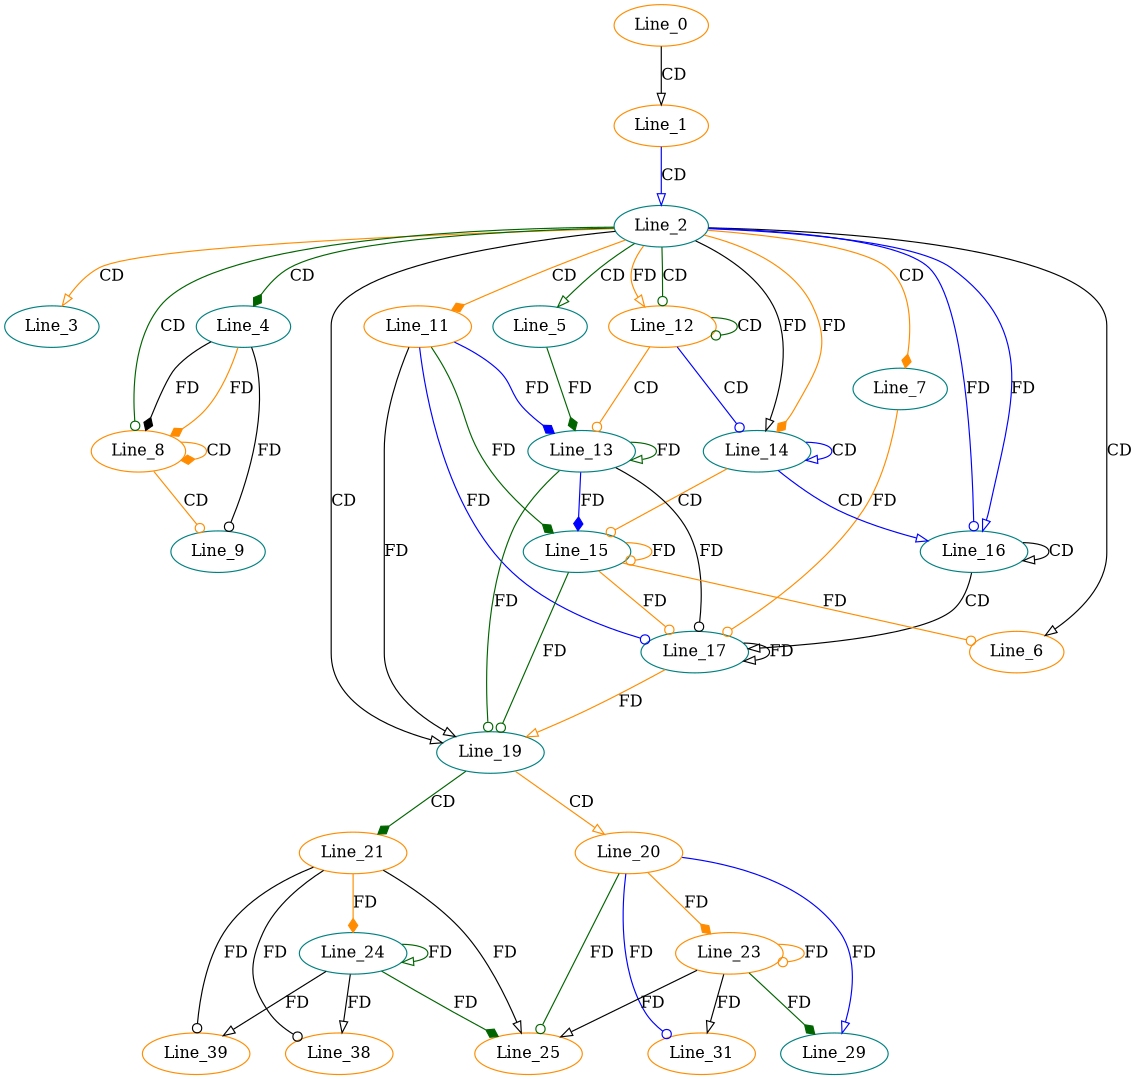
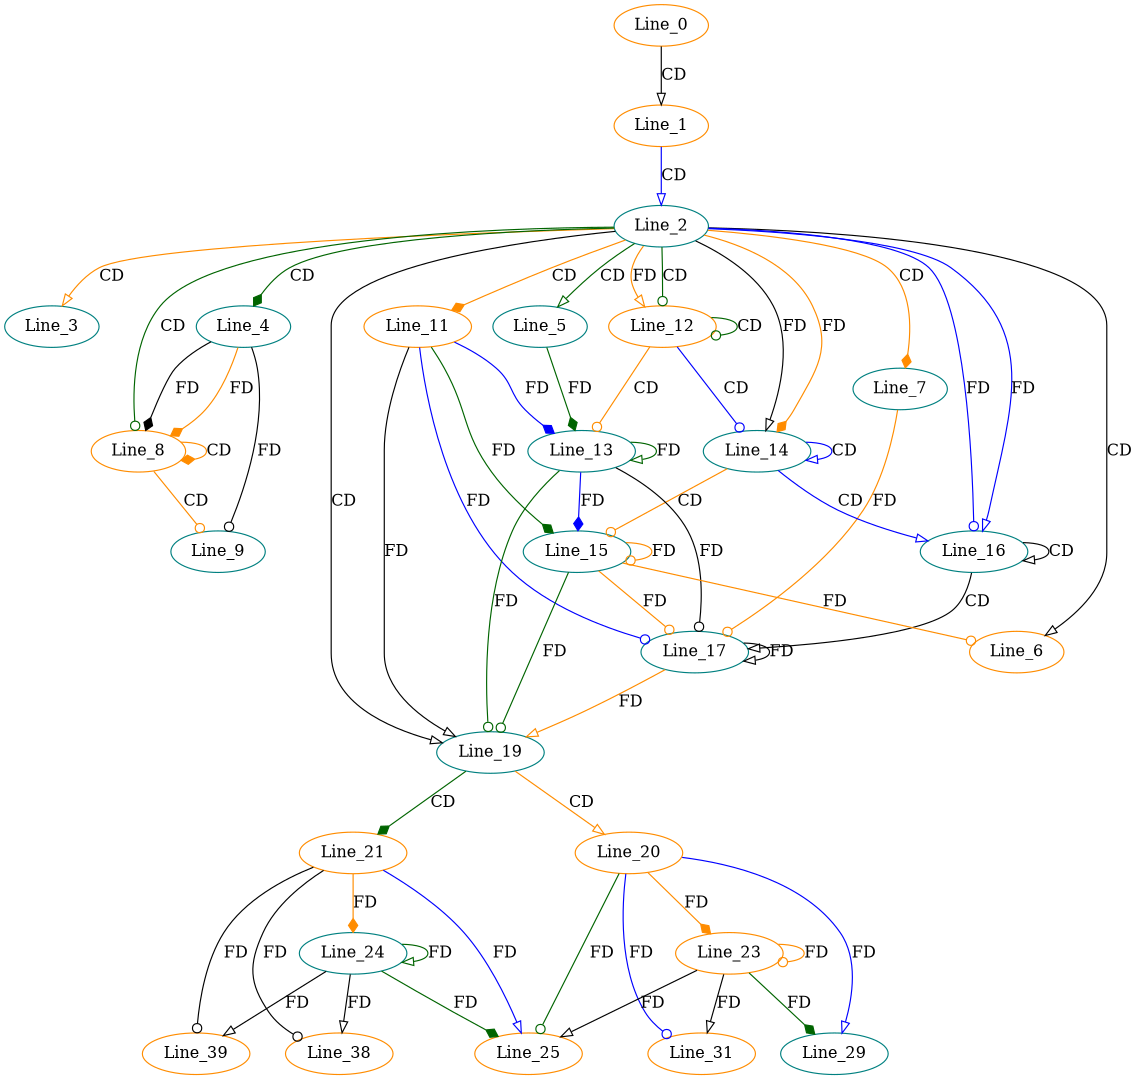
edge "Line_21" -> "Line_25": color black -> blue
